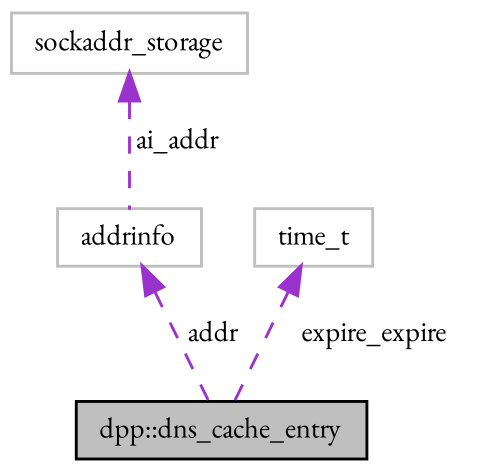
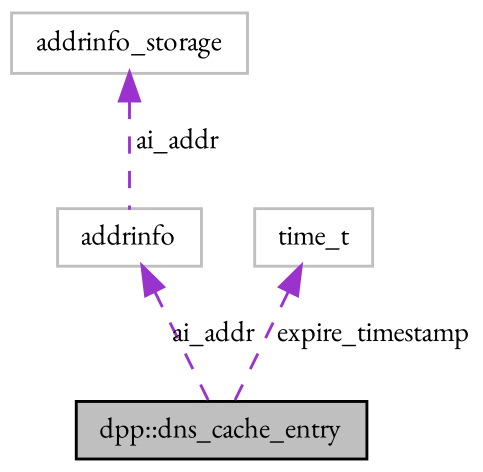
node "sockaddr_storage": label "sockaddr_storage" -> "addrinfo_storage"
edge "dpp::dns_cache_entry" -> "addrinfo": label " addr" -> " ai_addr"
edge "dpp::dns_cache_entry" -> "time_t": label " expire_expire" -> " expire_timestamp"
